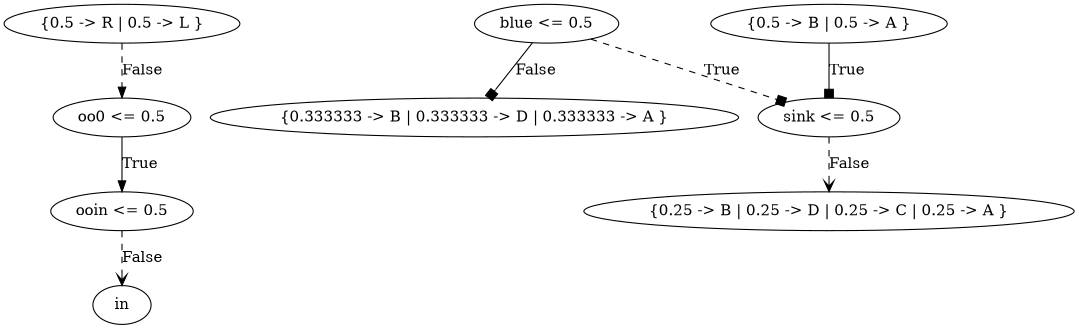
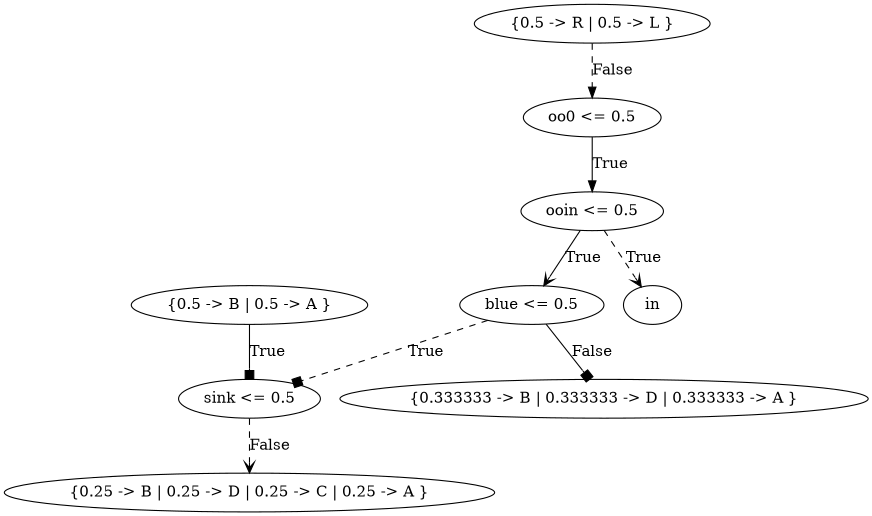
edge "ooin <= 0.5" -> "blue <= 0.5": added, label "True"
edge "ooin <= 0.5" -> "in": label "False" -> "True"
